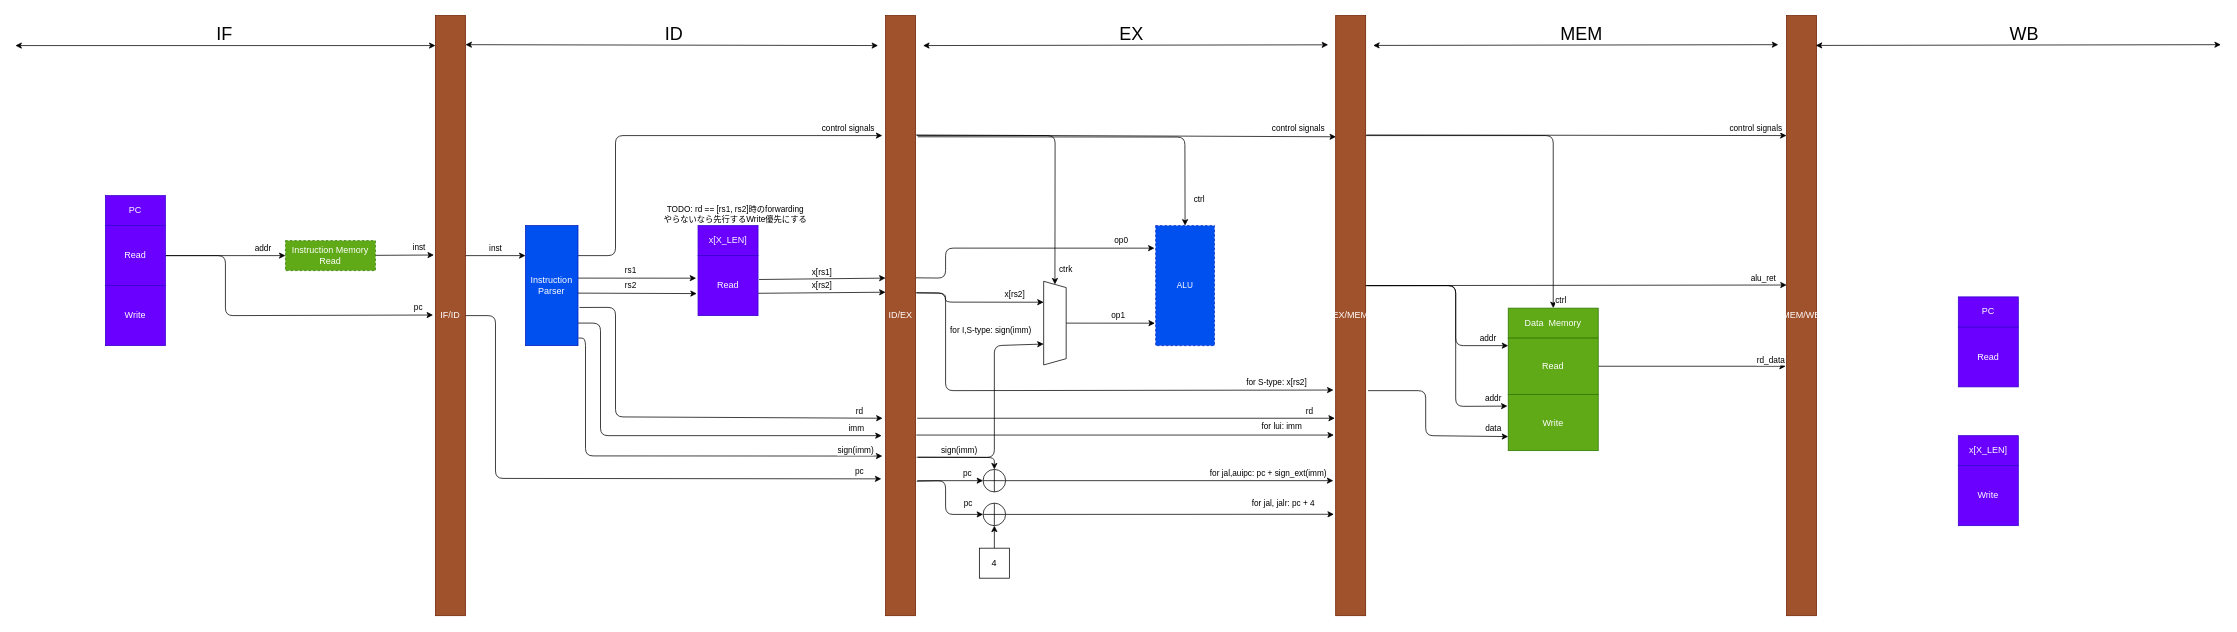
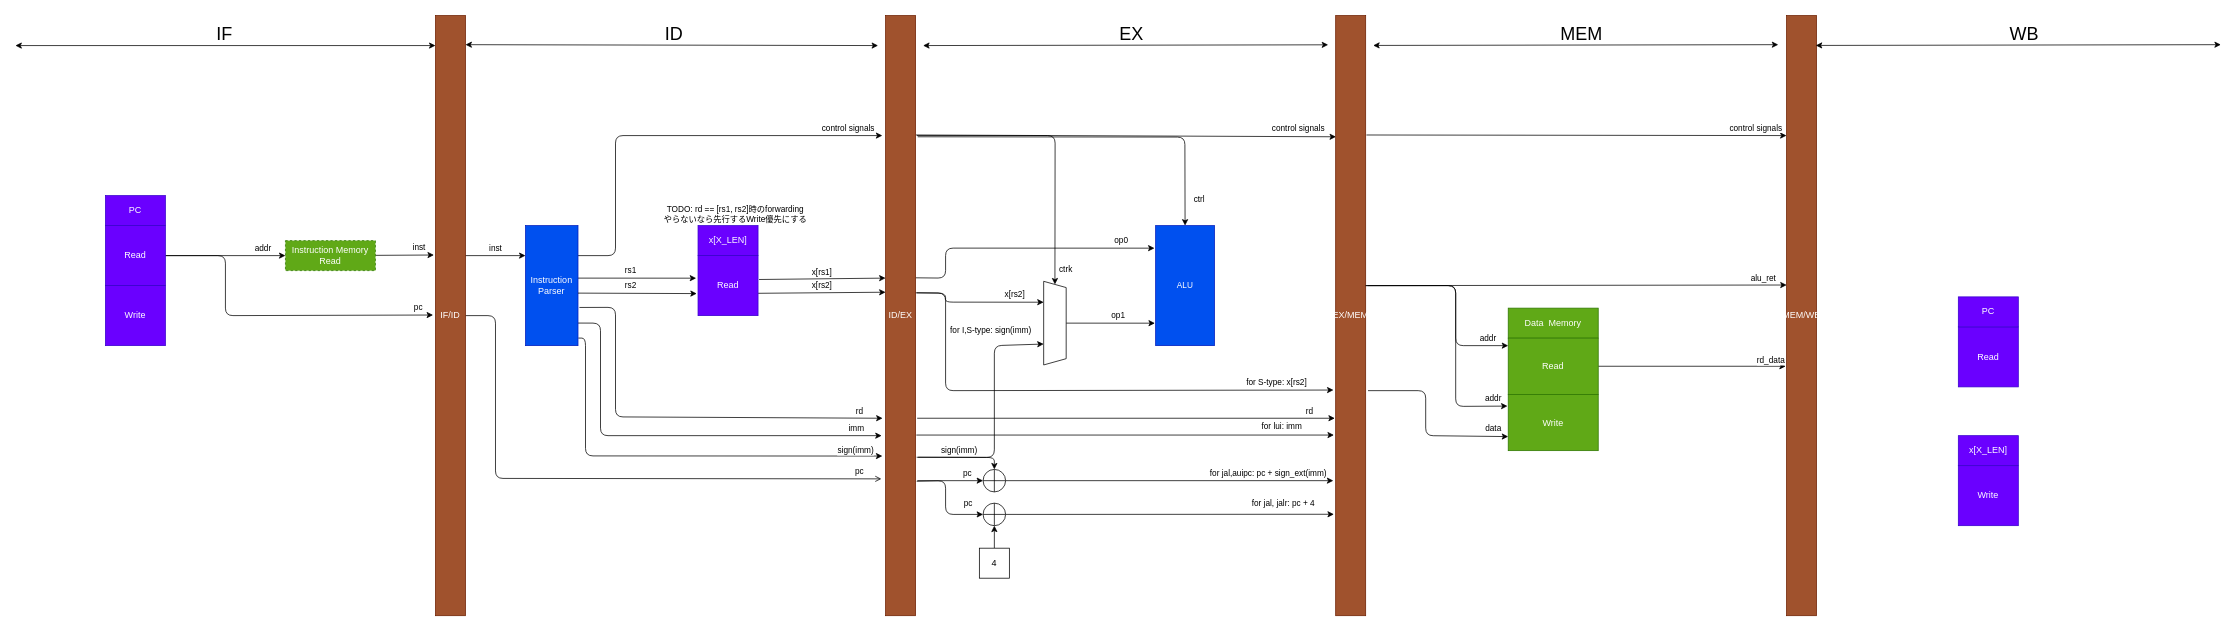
edge "EX/MEM" -> "Data Memory": removed, label "ctrl"
node "ALU": style dashed -> solid
edge "IF/ID" -> "ID/EX": arrowhead classic -> open
